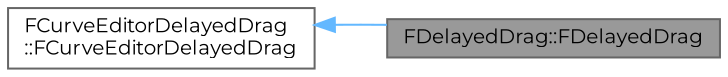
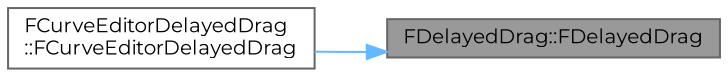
edge "FDelayedDrag::FDelayedDrag" -> "FCurveEditorDelayedDrag ::FCurveEditorDelayedDrag": reversed
